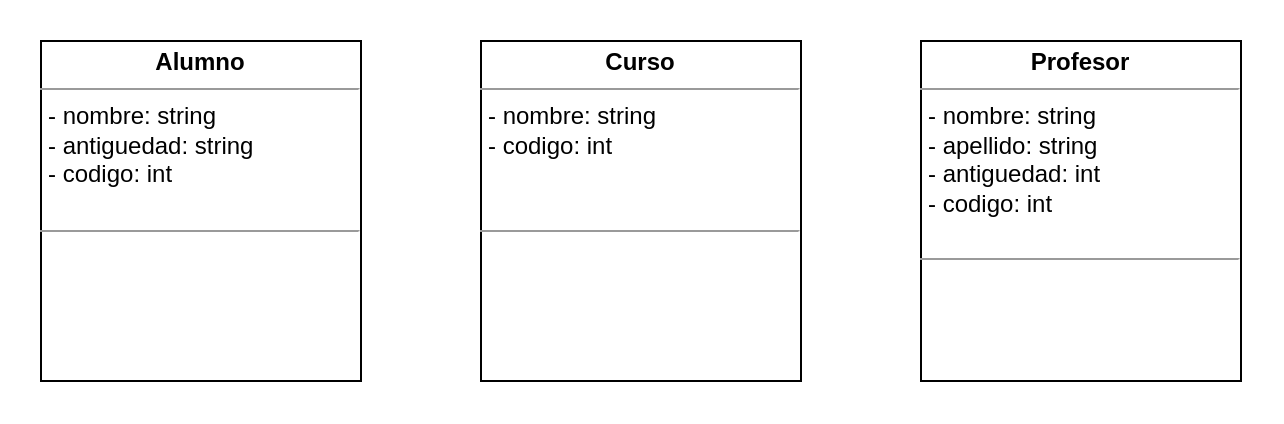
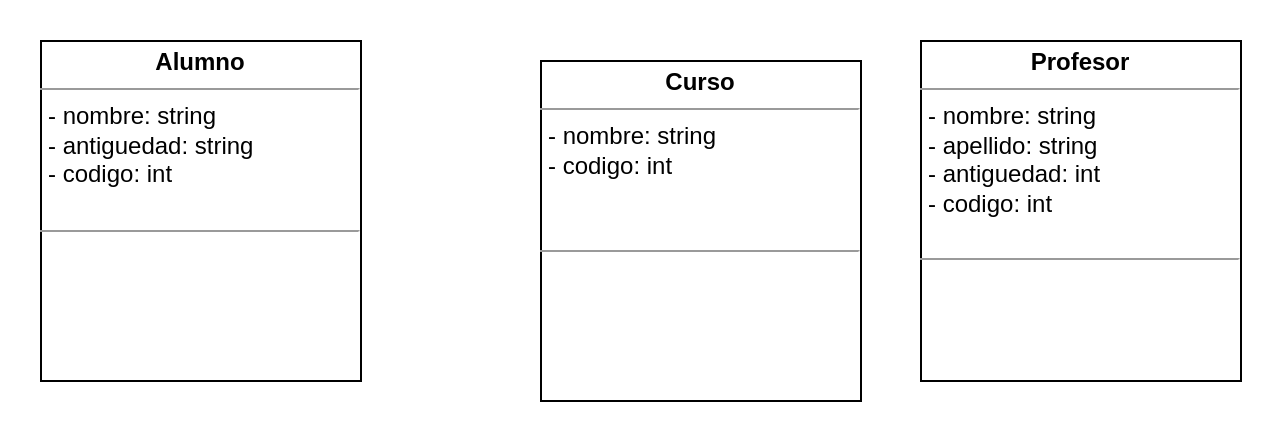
node "Curso - nombre: string - codigo: int": moved (641, 211) -> (701, 231)
